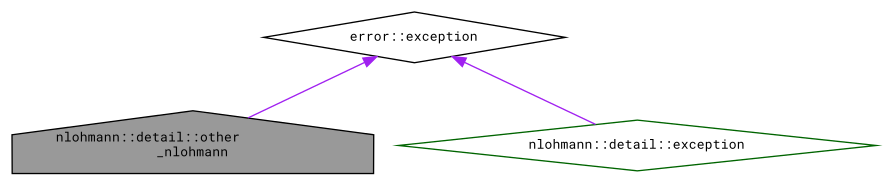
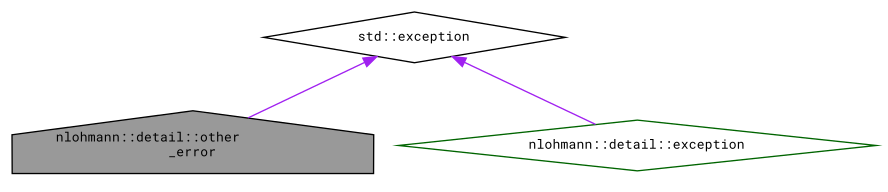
node "error::exception": label "error::exception" -> "std::exception"
node "nlohmann::detail::other _nlohmann": label "nlohmann::detail::other _nlohmann" -> "nlohmann::detail::other _error"
